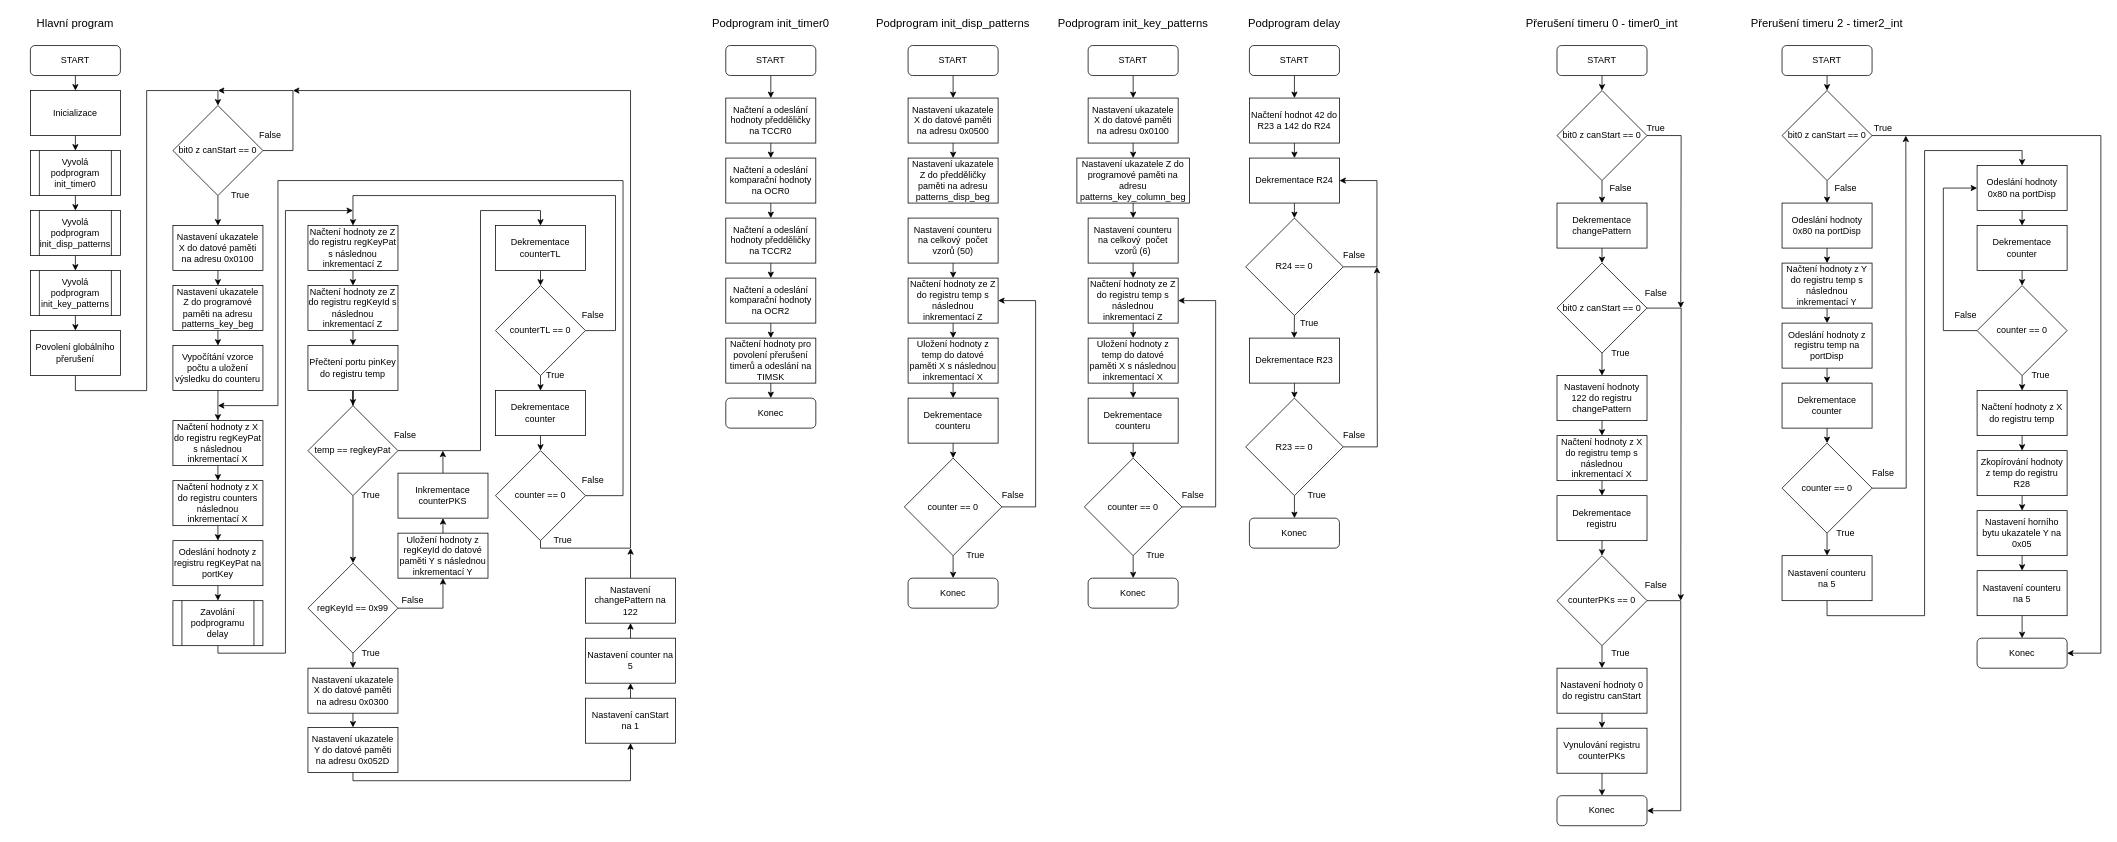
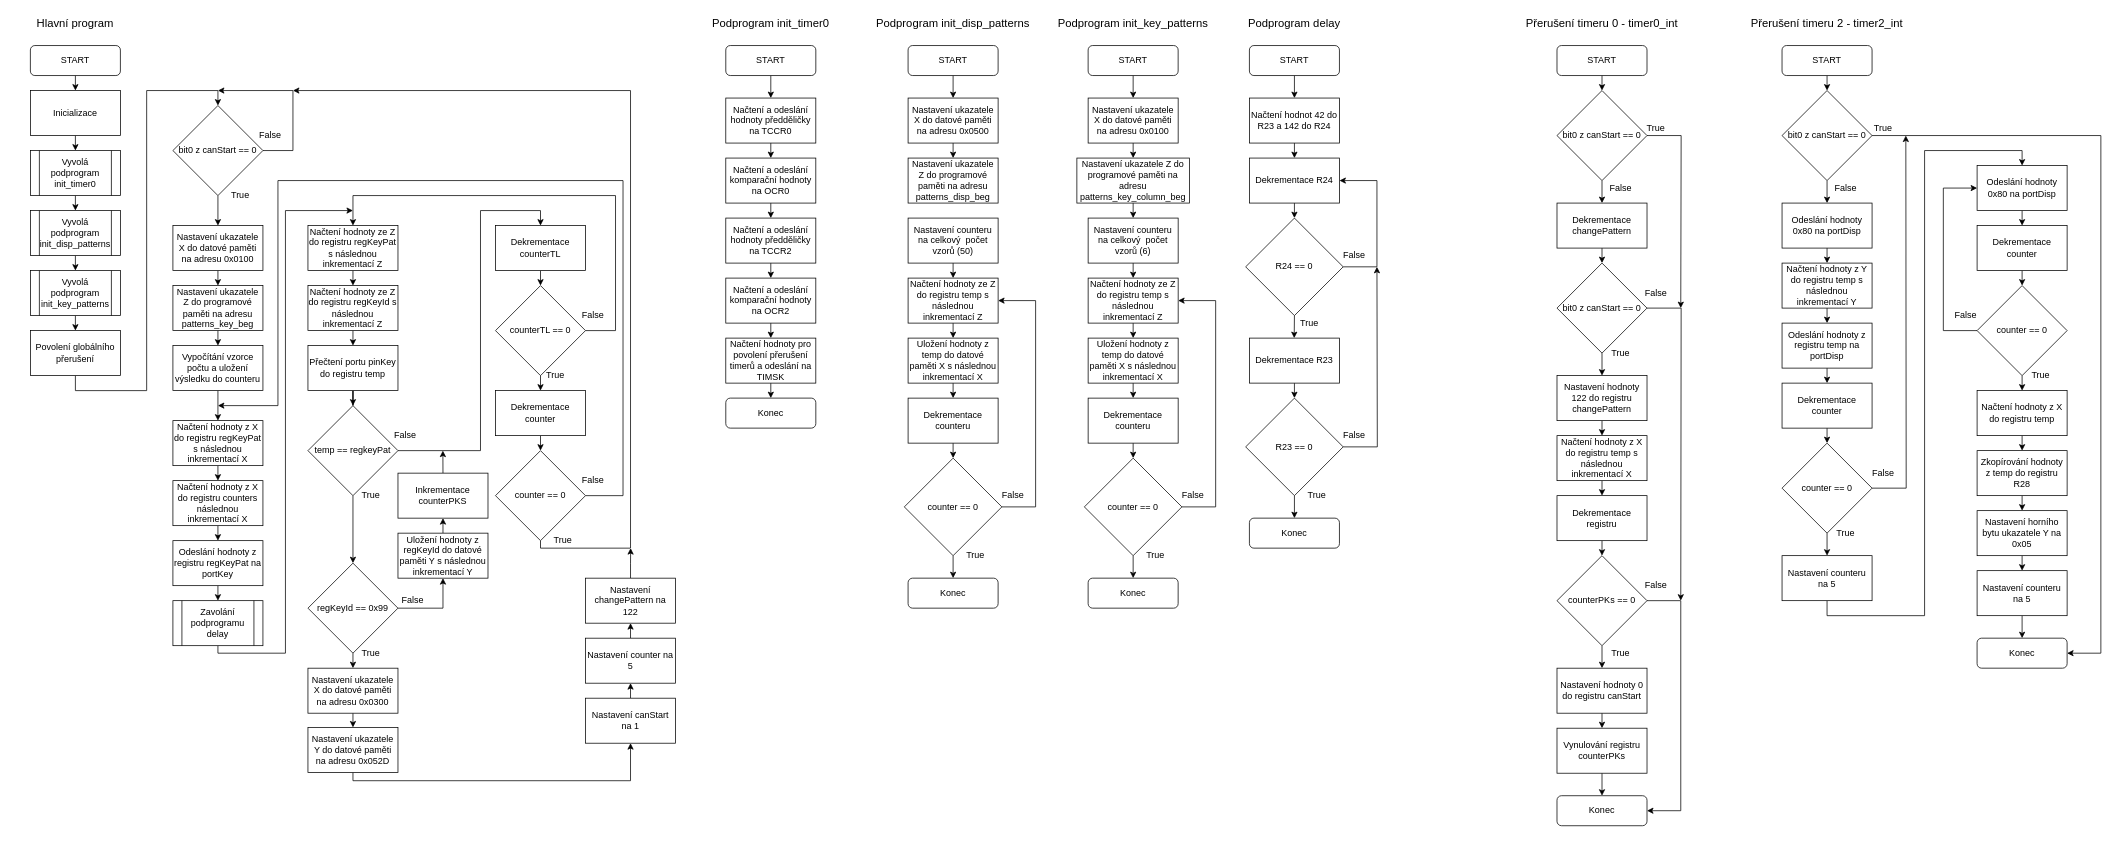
node "Nastavení ukazatele Z do předděličky paměti na adresu patterns_disp_beg": label "Nastavení ukazatele Z do předděličky paměti na adresu patterns_disp_beg" -> "Nastavení ukazatele Z do programové paměti na adresu patterns_disp_beg"
